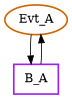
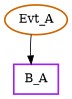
edge "B_A" -> "Evt_A": removed
